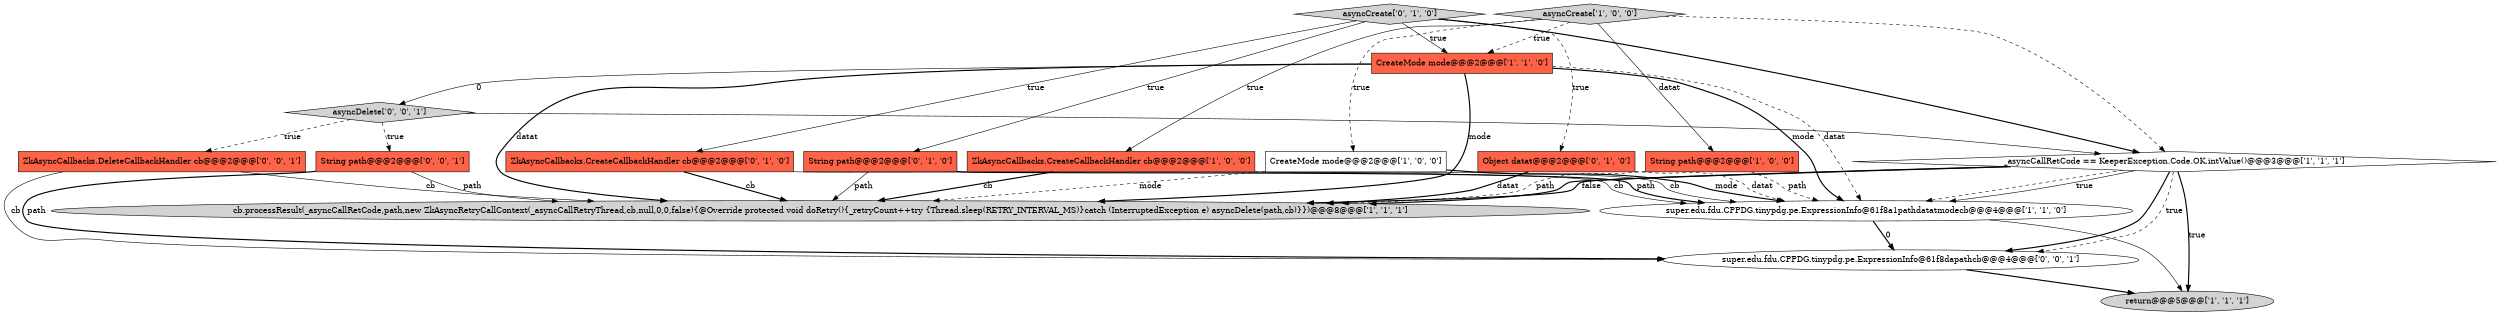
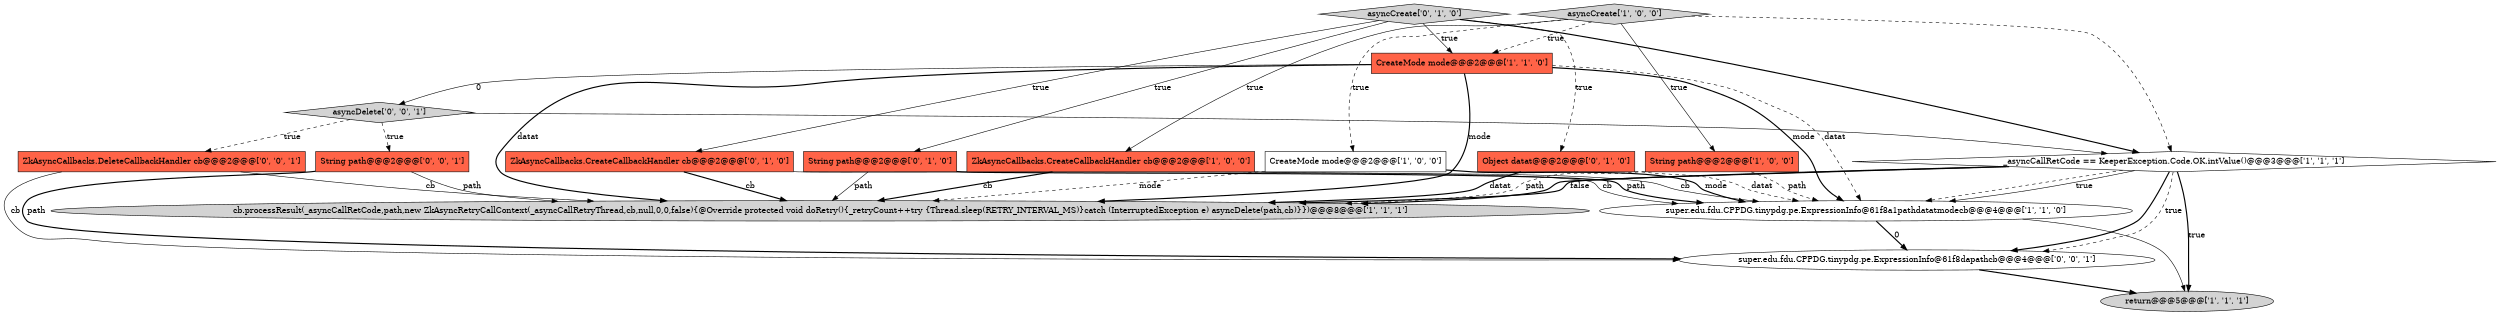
edge "asyncCreate['1', '0', '0']" -> "String path@@@2@@@['1', '0', '0']": label "datat" -> "true"
